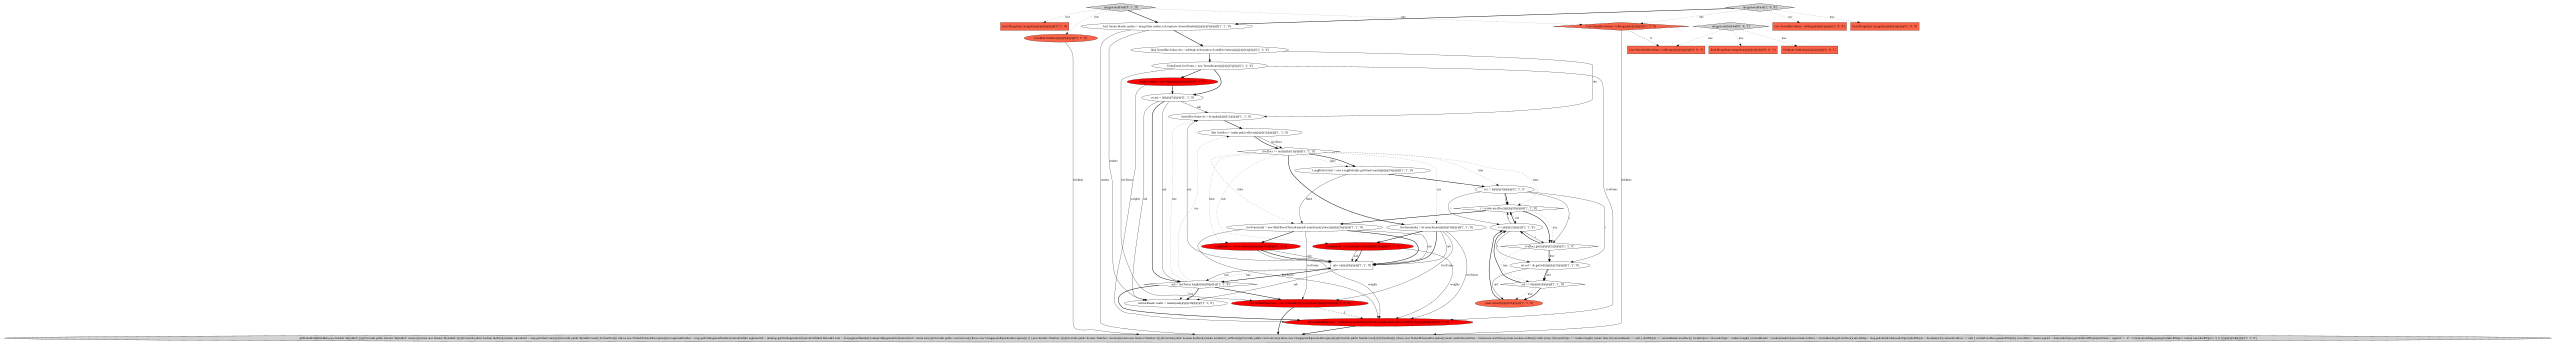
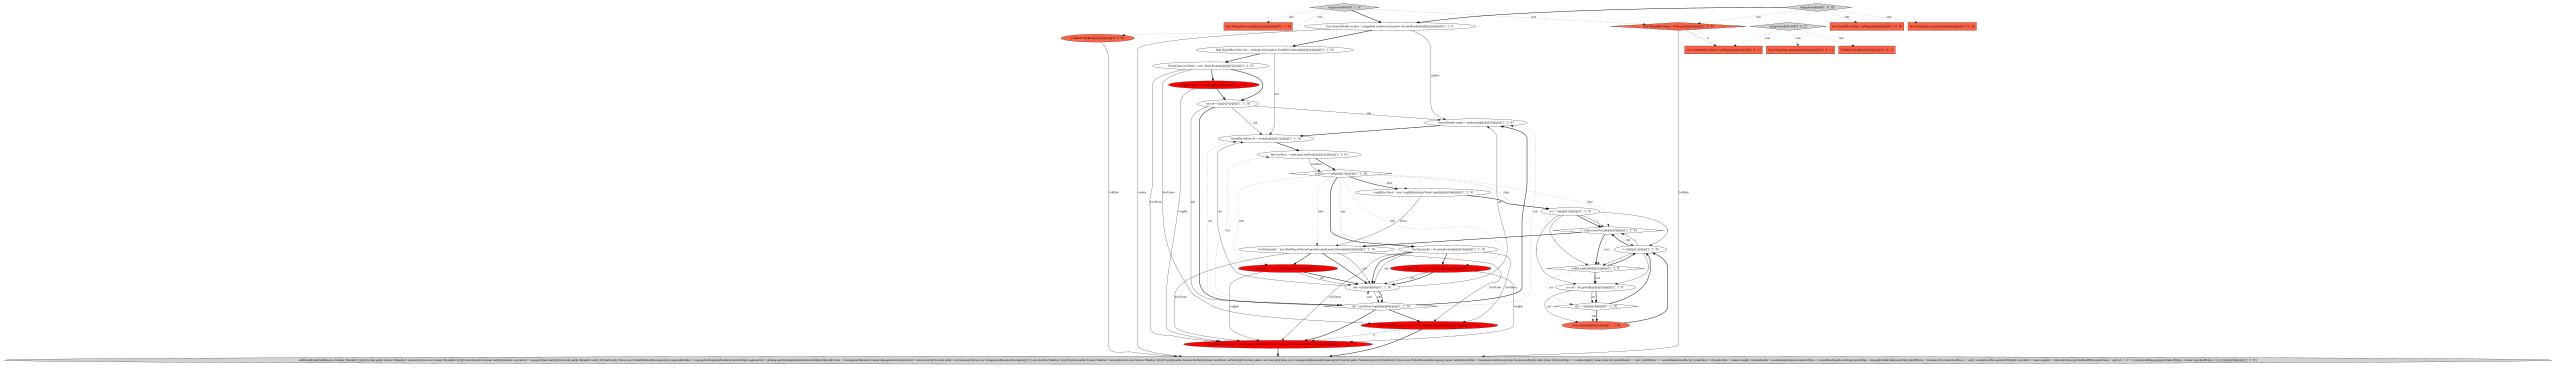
edge "AtomicReader reader = readers(sub(@@@10@@@['1', '1', '0']" -> "SortedDocValues dv = dvs(sub(@@@11@@@['1', '1', '0']": added
node "sub++@@@9@@@['1', '1', '0']": shape box -> ellipse
